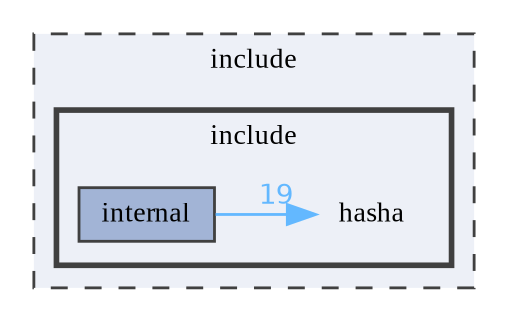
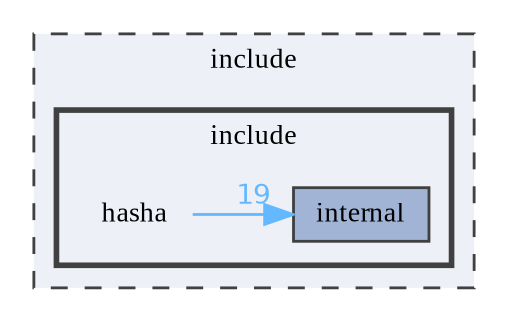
edge "internal" -> "hasha": reversed
